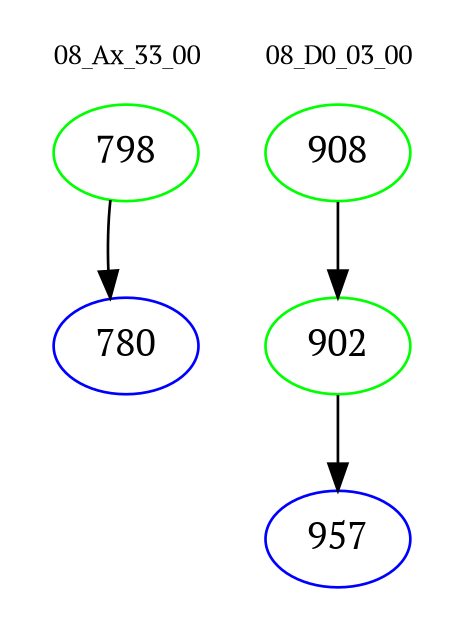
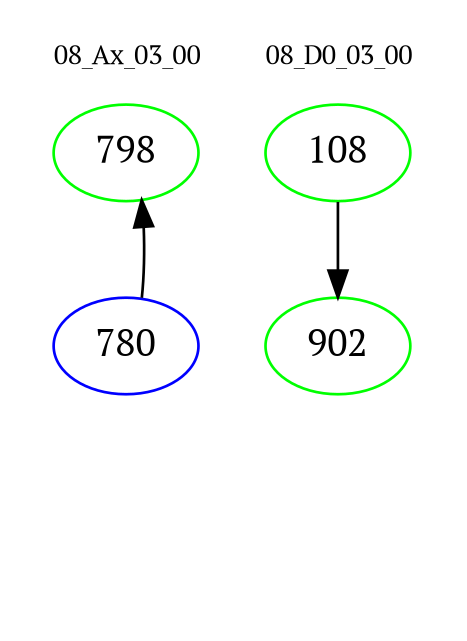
cluster "08_Ax_33_00": label "08_Ax_33_00" -> "08_Ax_03_00"
node "908": label "908" -> "108"
edge "798" -> "780": reversed
node "957": removed
